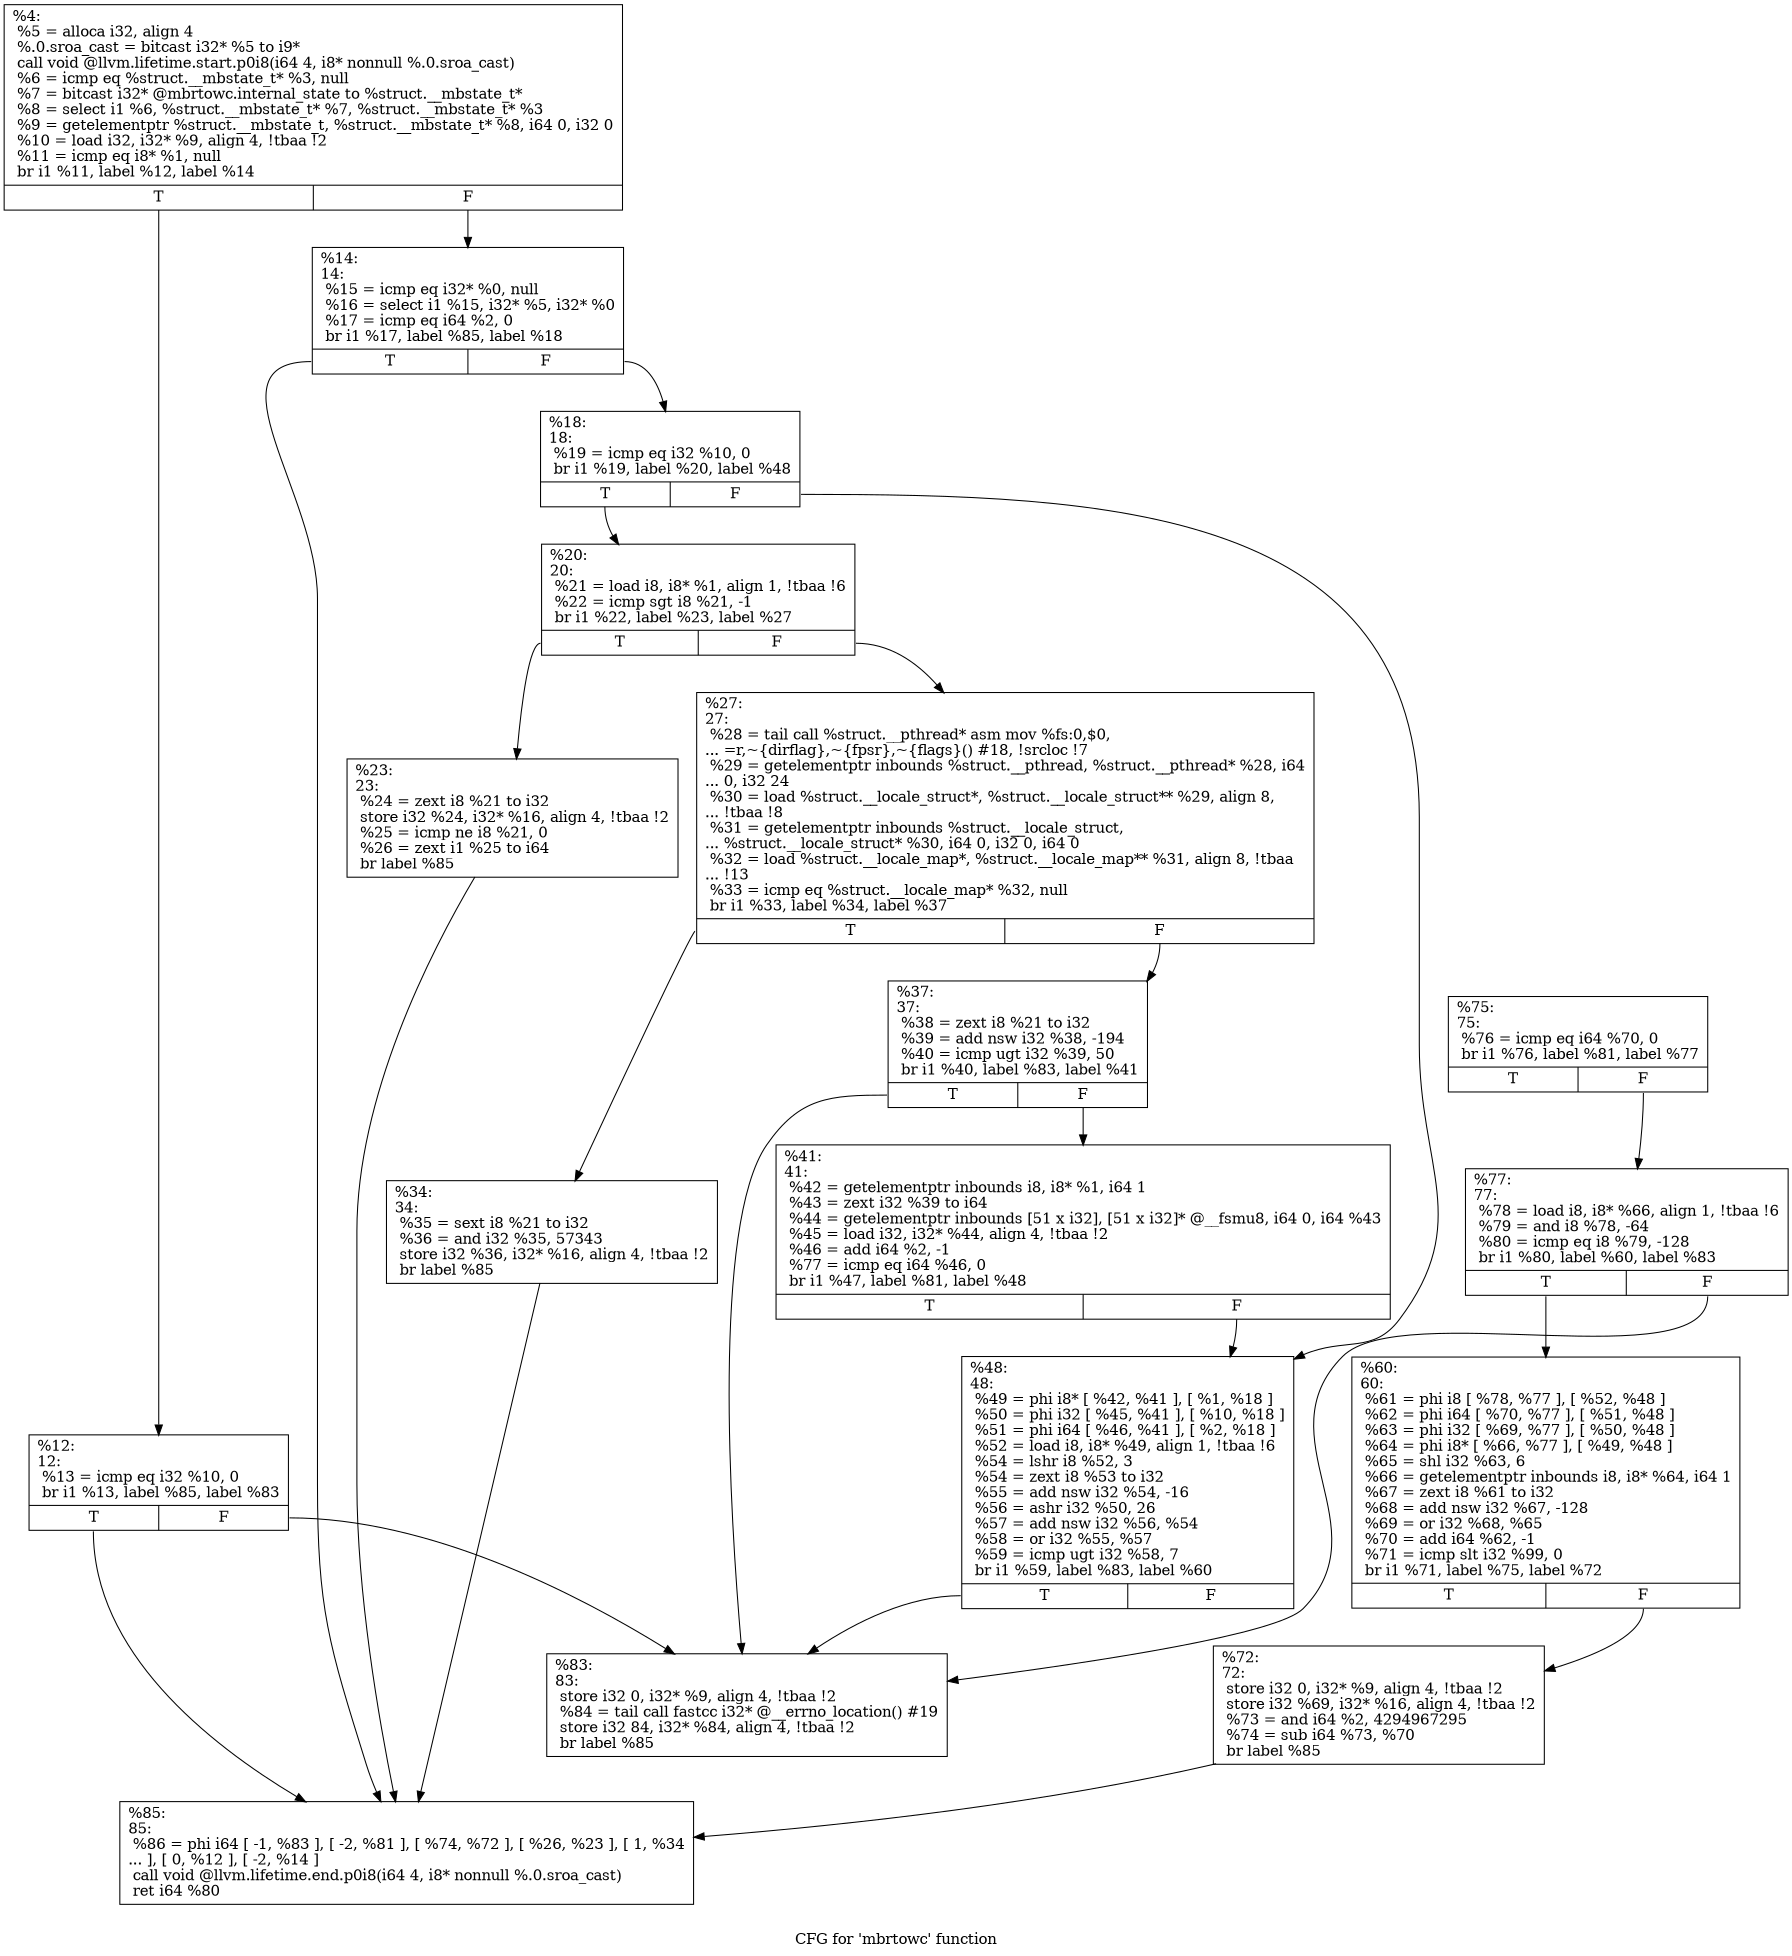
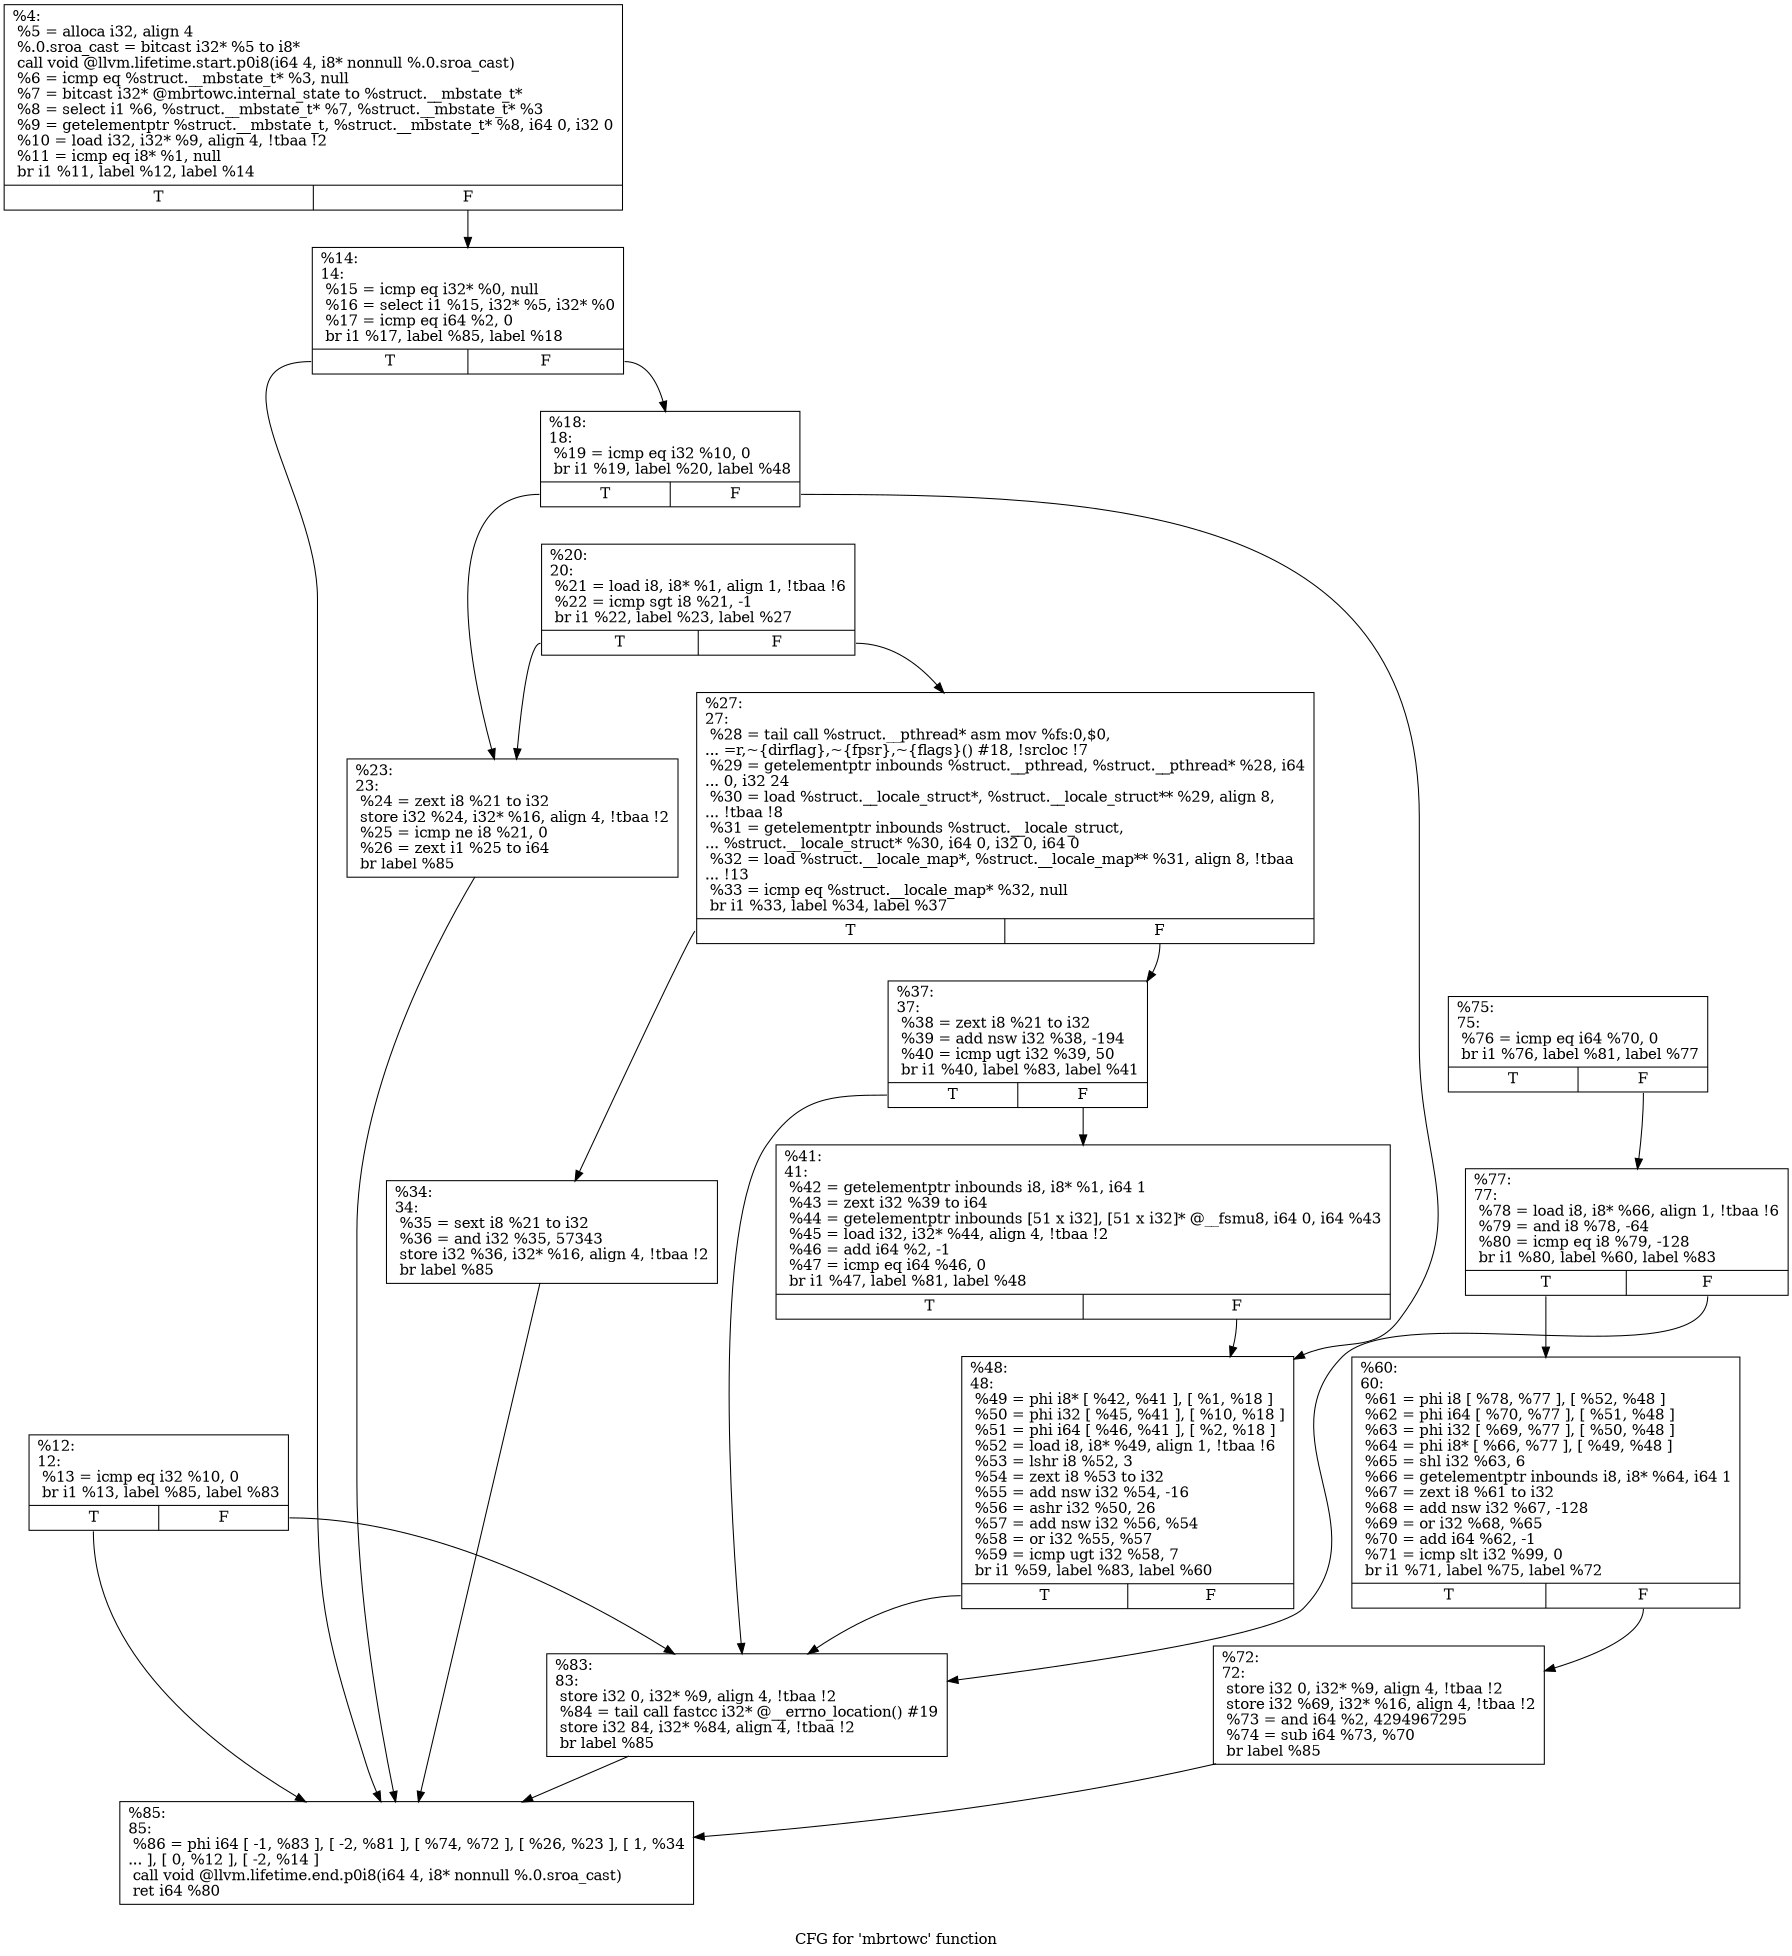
node "%4:": text "%.0.sroa_cast = bitcast i32* %5 to i9*" -> "%.0.sroa_cast = bitcast i32* %5 to i8*"
edge "%18:" -> "%20:": now "%18:" -> "%23:"
edge "%4:" -> "%12:": removed
node "%41:": text "%77 = icmp eq i64 %46, 0" -> "%47 = icmp eq i64 %46, 0"
node "%48:": text "%54 = lshr i8 %52, 3" -> "%53 = lshr i8 %52, 3"
edge "%83:" -> "%85:": added
